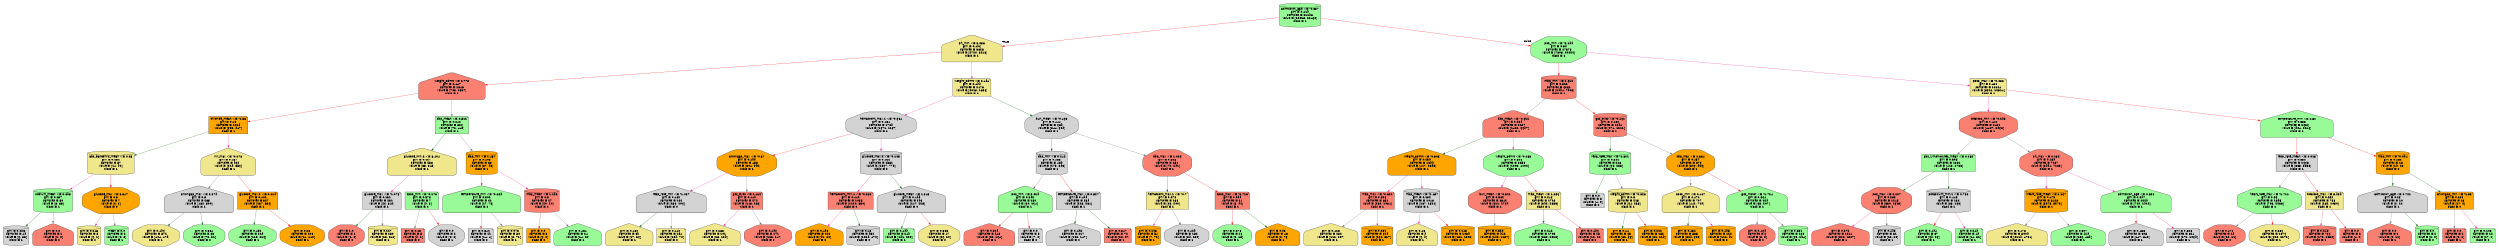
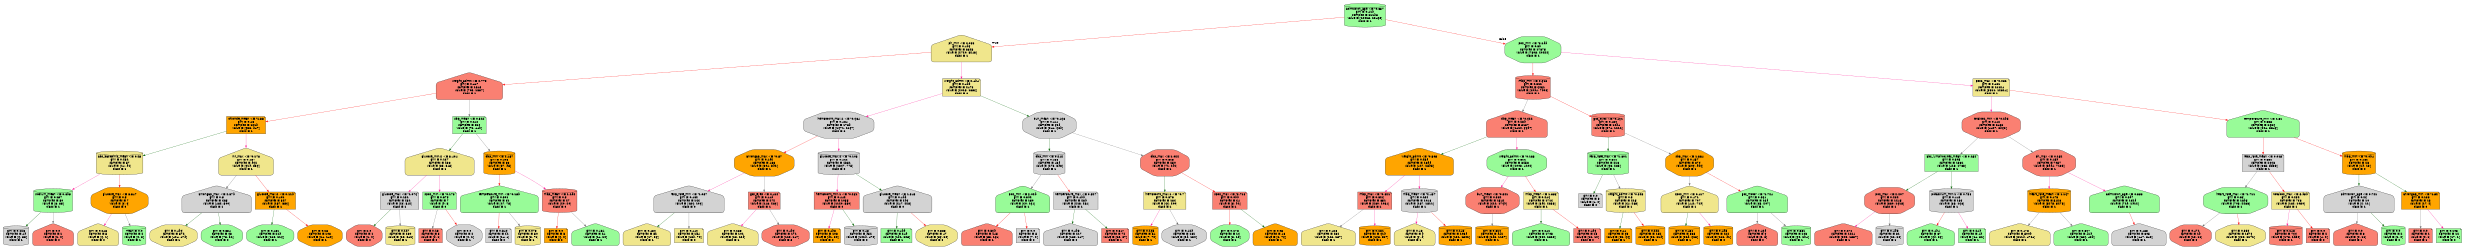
node "gini = 0.245 samples = 5 value = [6, 1] class = 0": shape cylinder -> house
node "gini = 0.498 samples = 103 value = [91, 80] class = 0": shape house -> note
node "gini = 0.469 samples = 6 value = [5, 3] class = 0": shape octagon -> house
node "gini = 0.323 samples = 824 value = [272, 1069] class = 1": removed
